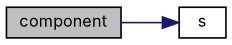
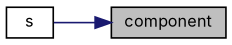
edge "component" -> "s": reversed
